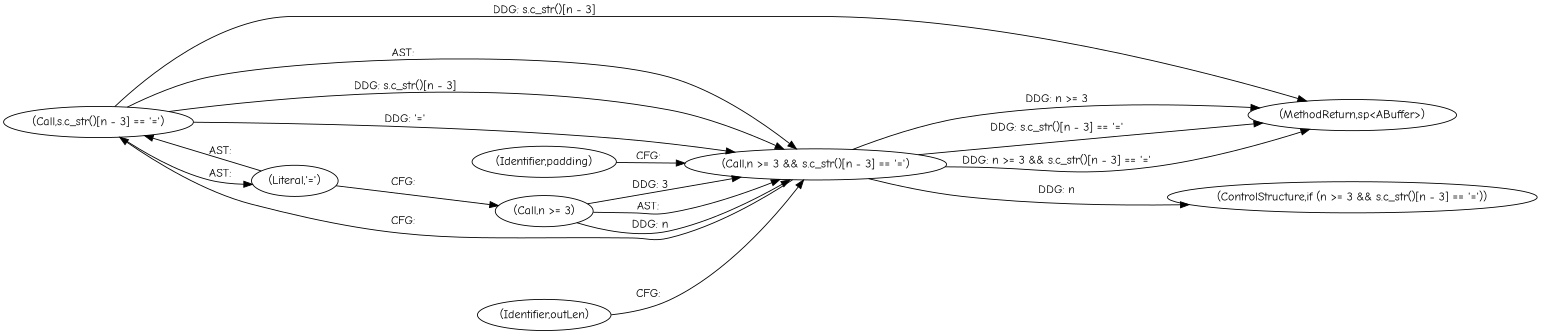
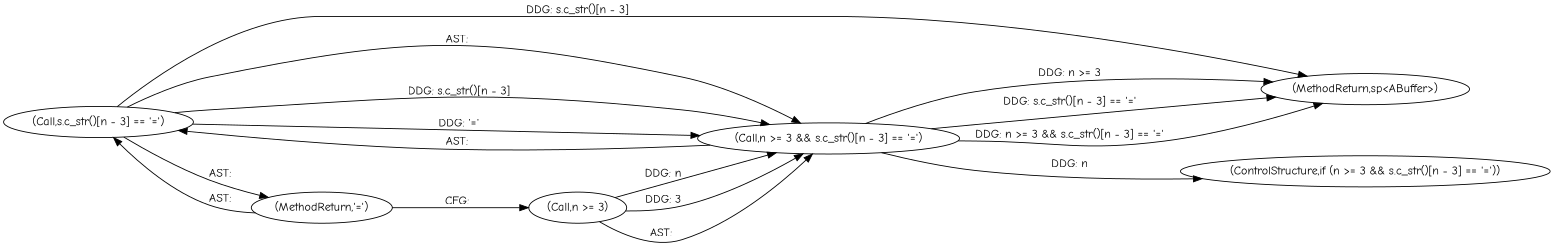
node "(Identifier,padding)": removed
node "(Literal,'=')": label "(Literal,'=')" -> "(MethodReturn,'=')"
edge "(Call,n >= 3 && s.c_str()[n - 3] == '=')" -> "(Call,s.c_str()[n - 3] == '=')": label "CFG: " -> "AST: "
node "(Identifier,outLen)": removed
